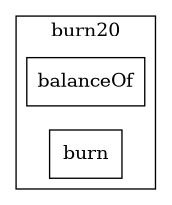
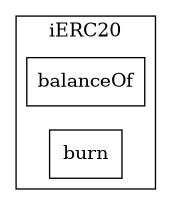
cluster "burn20": label "burn20" -> "iERC20"
